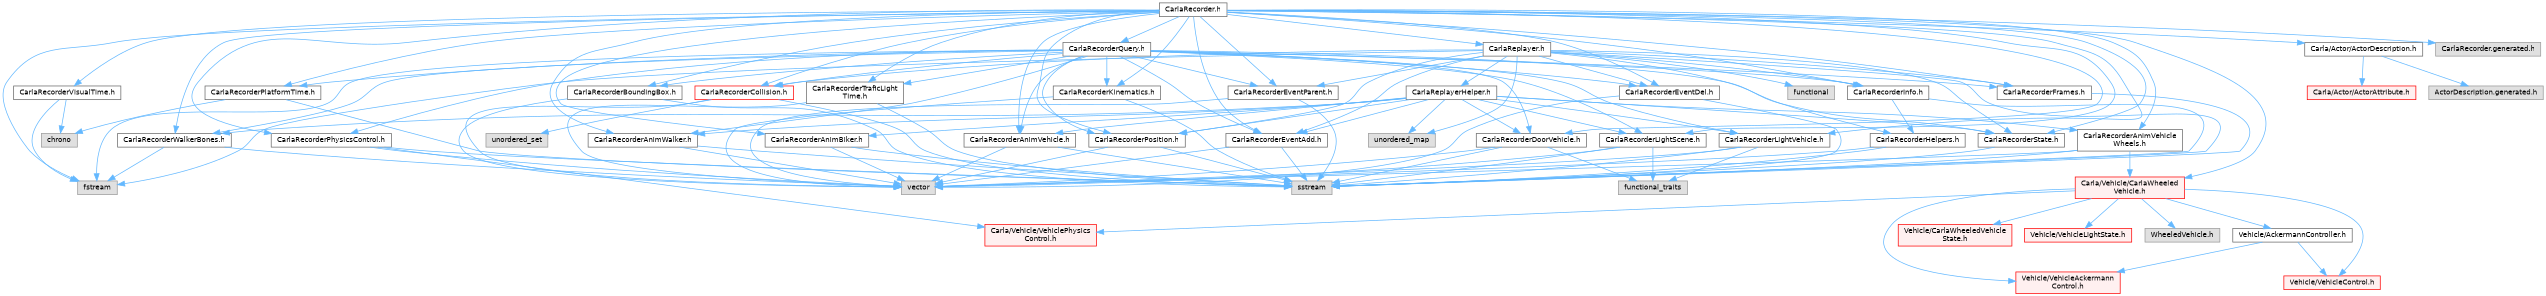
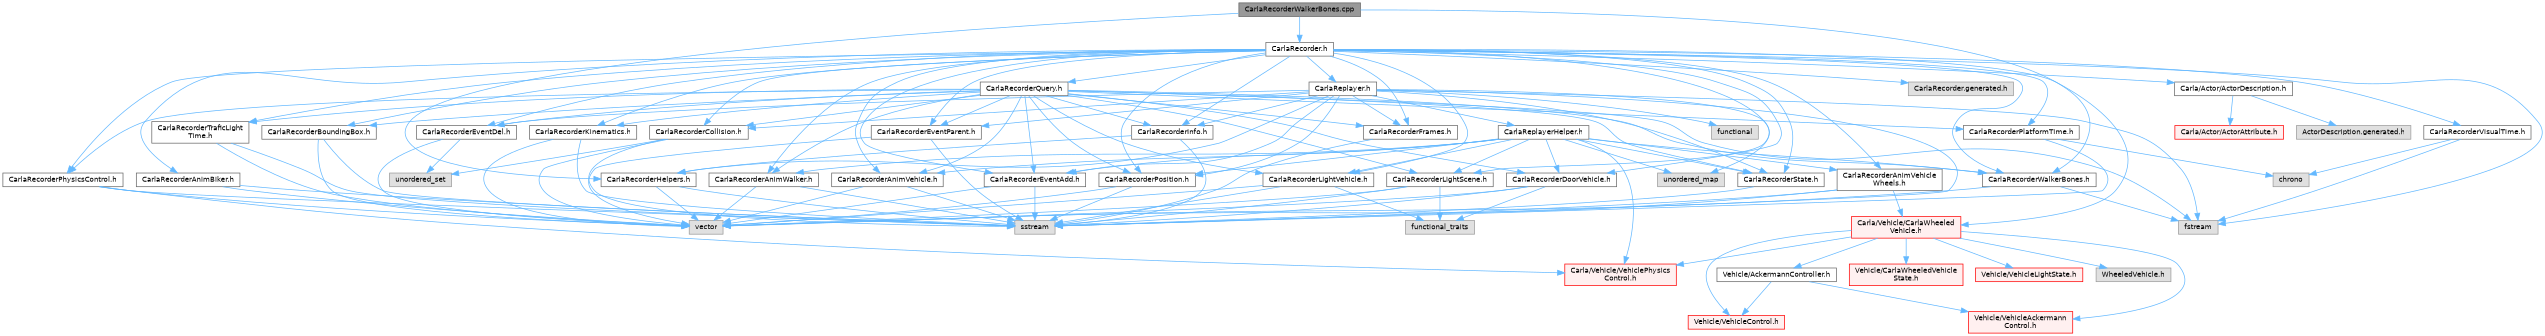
node "CarlaRecorderWalkerBones.cpp": added
node "CarlaRecorderCollision.h": color red -> grey40
edge "CarlaReplayerHelper.h" -> "CarlaRecorderAnimBiker.h": now "CarlaReplayerHelper.h" -> "Carla/Vehicle/VehiclePhysics Control.h"
edge "CarlaRecorderEventDel.h" -> "sstream": now "CarlaRecorderEventDel.h" -> "unordered_set"
